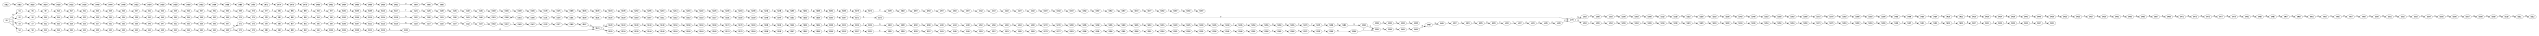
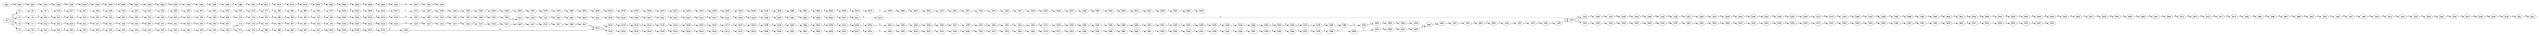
edge "S161" -> "S156": reversed
edge "S390" -> "S391": now "S390" -> "S395"
